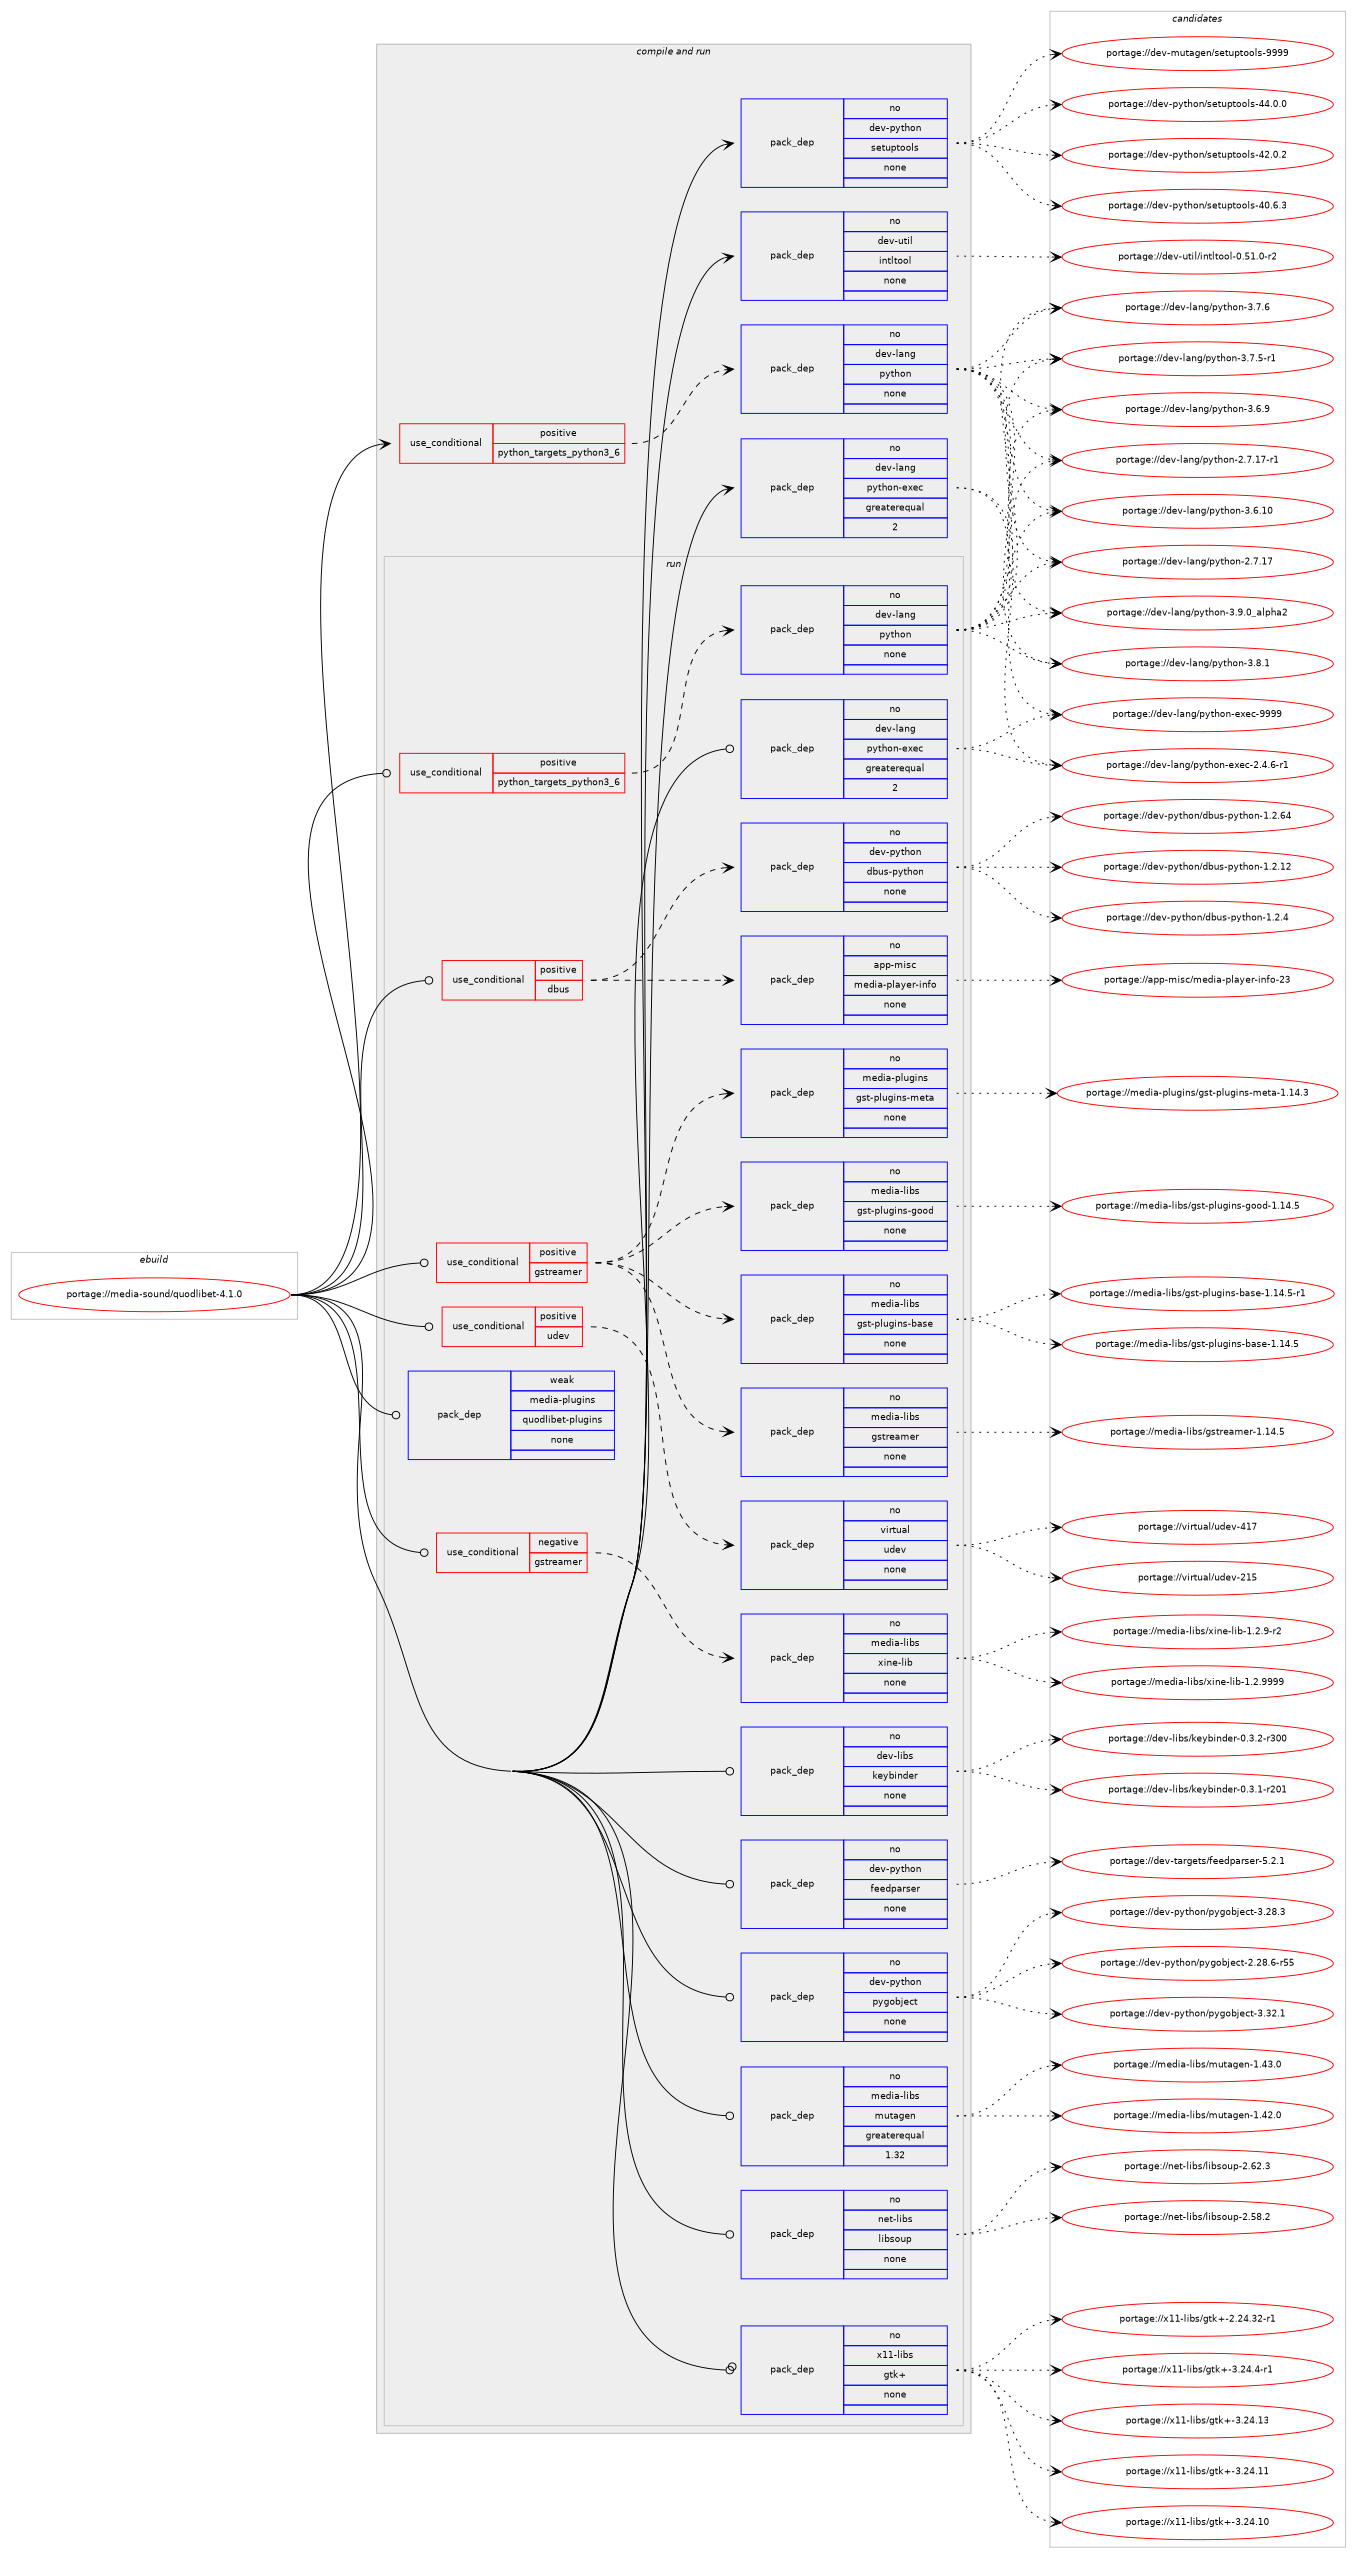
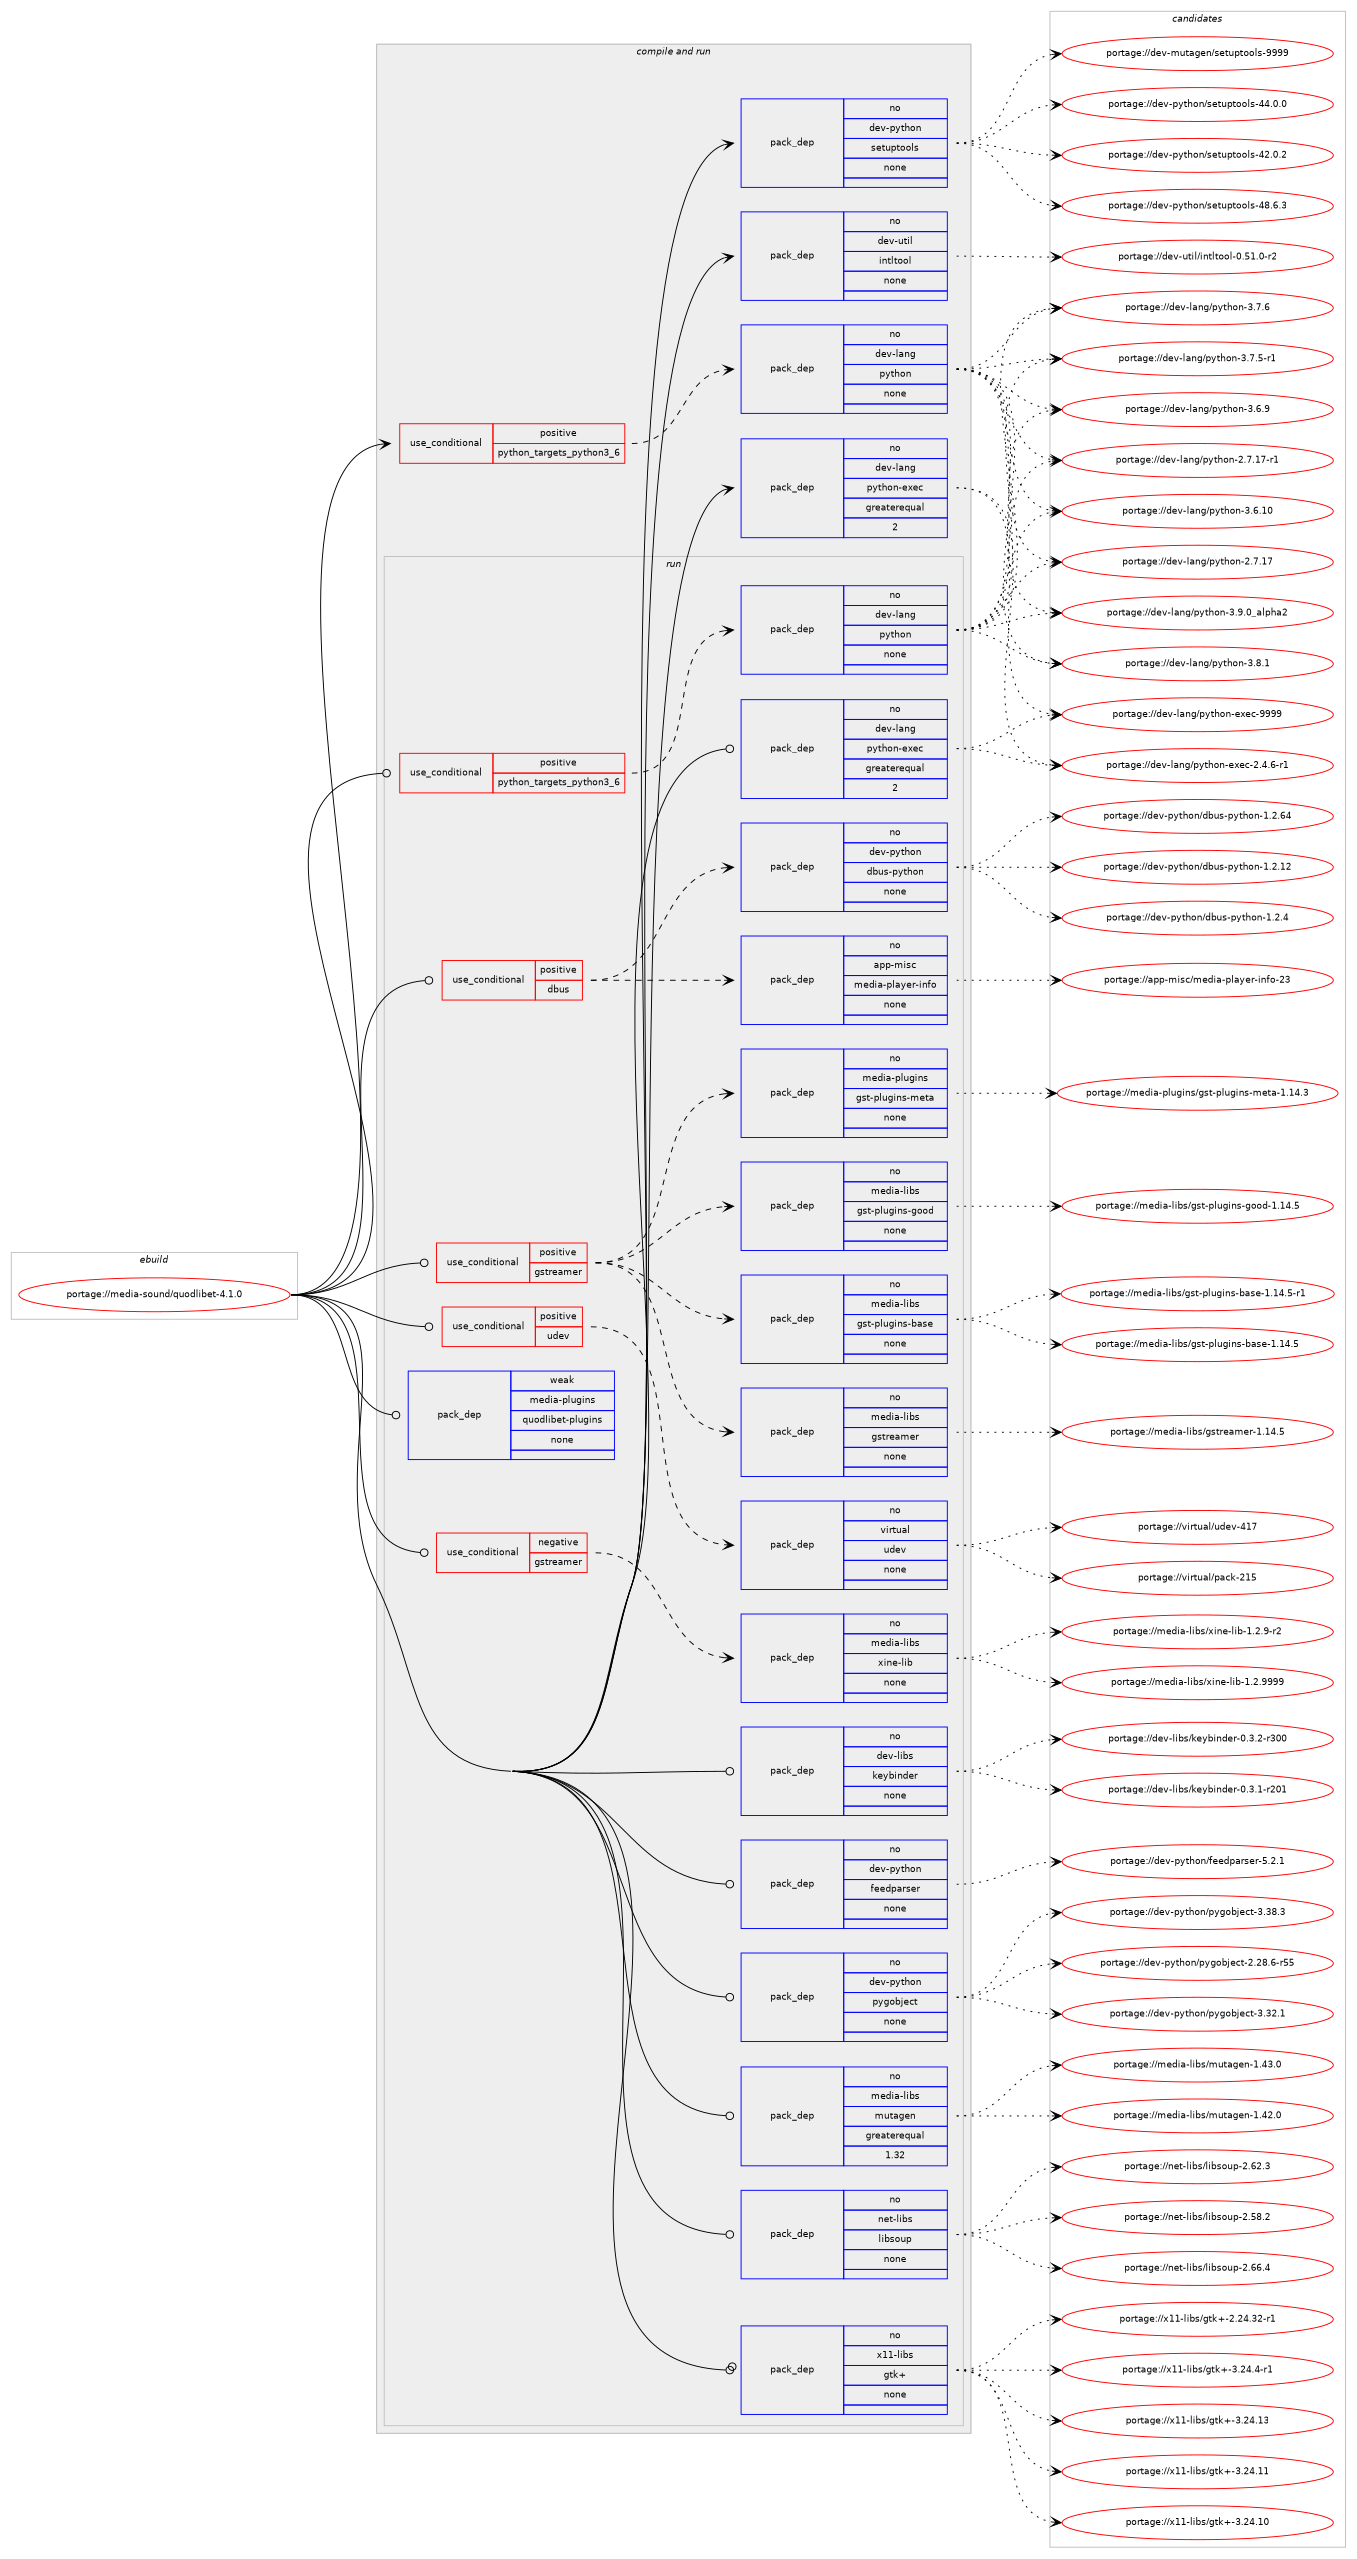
node "portage://dev-python/setuptools-40.6.3": label "portage://dev-python/setuptools-40.6.3" -> "portage://dev-python/setuptools-48.6.3"
node "portage://virtual/udev-215": label "portage://virtual/udev-215" -> "portage://virtual/pack-215"
node "portage://dev-targets/feedparser-5.2.1": label "portage://dev-targets/feedparser-5.2.1" -> "portage://dev-python/feedparser-5.2.1"
node "portage://dev-python/pygobject-3.28.3": label "portage://dev-python/pygobject-3.28.3" -> "portage://dev-python/pygobject-3.38.3"
node "portage://net-libs/libsoup-2.66.4": added
